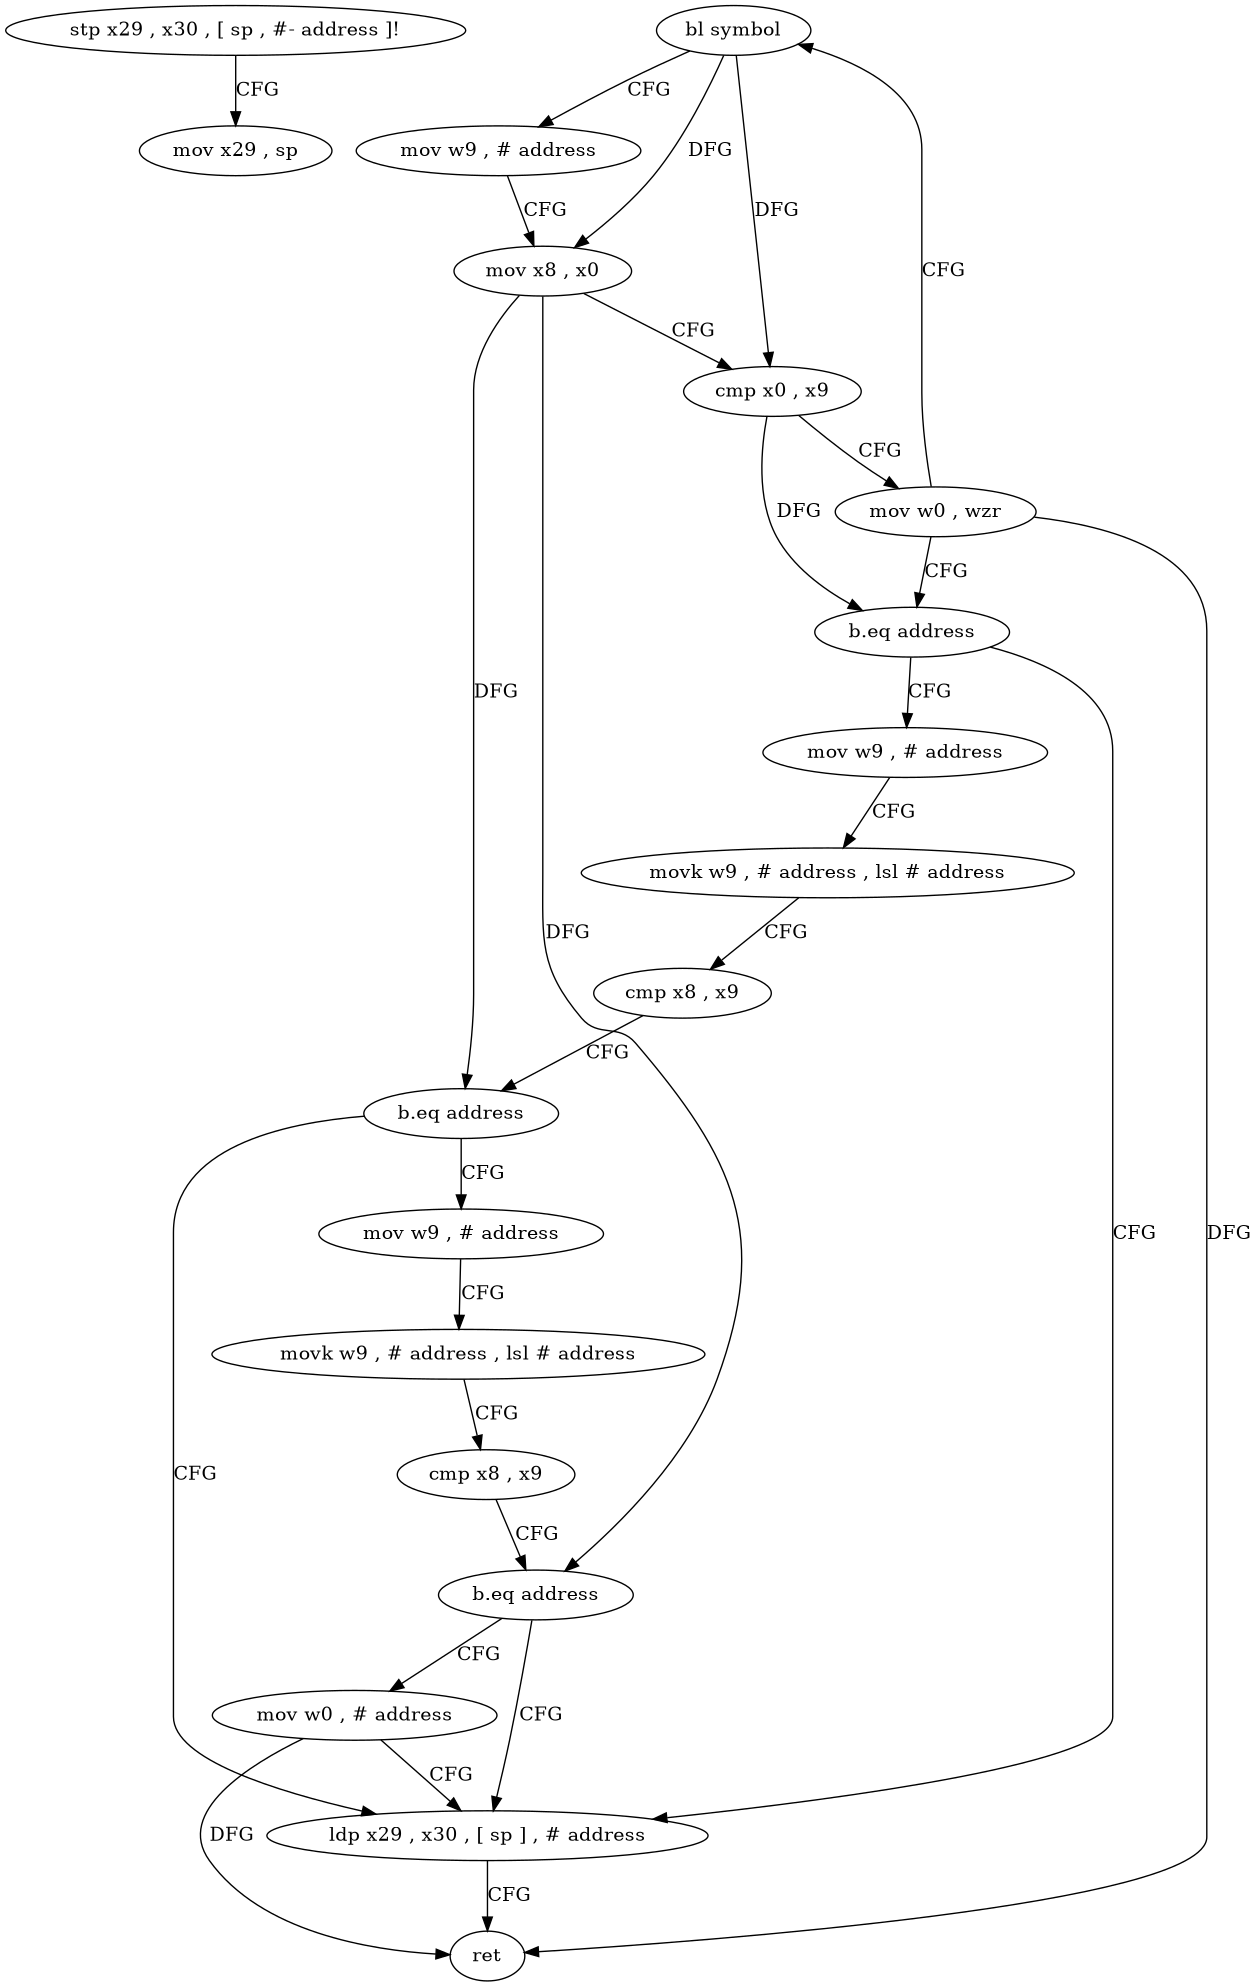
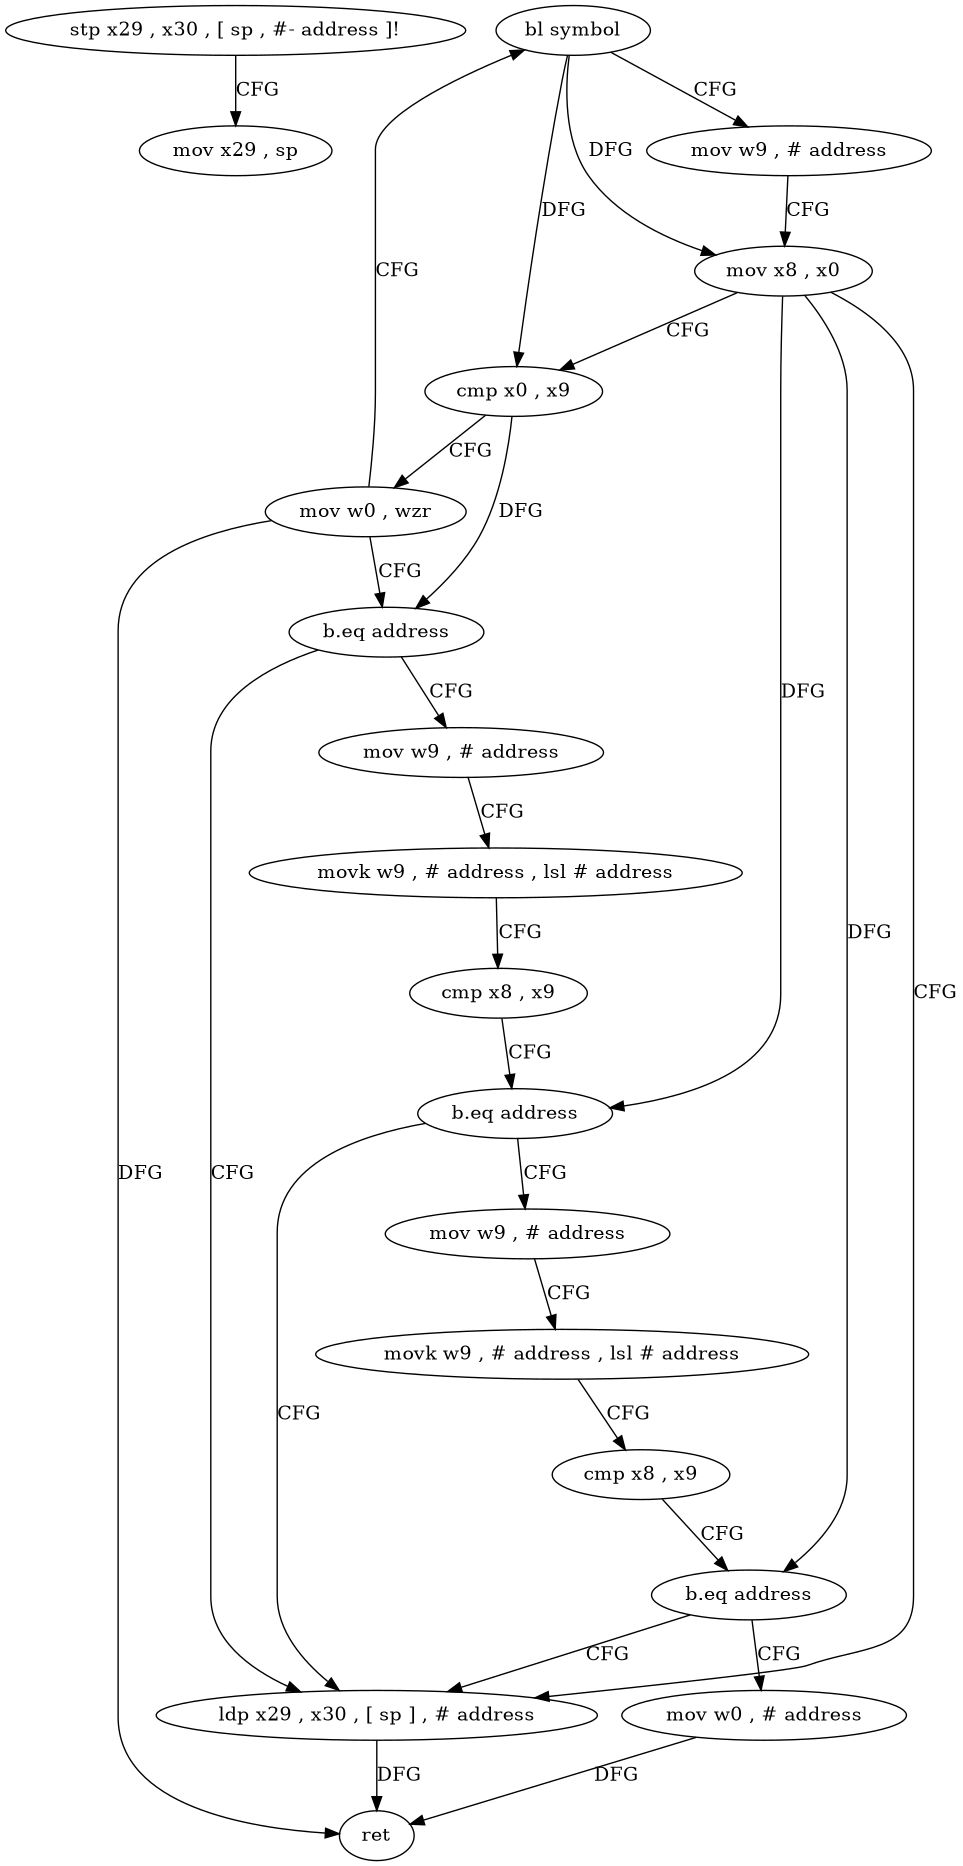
edge "mov w0 , # address" -> "ldp x29 , x30 , [ sp ] , # address": now "mov x8 , x0" -> "ldp x29 , x30 , [ sp ] , # address"
edge "ldp x29 , x30 , [ sp ] , # address" -> "ret": label "CFG" -> "DFG"
